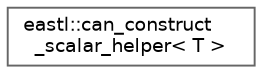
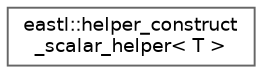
node "eastl::can_construct _scalar_helper< T >": label "eastl::can_construct _scalar_helper< T >" -> "eastl::helper_construct _scalar_helper< T >"
